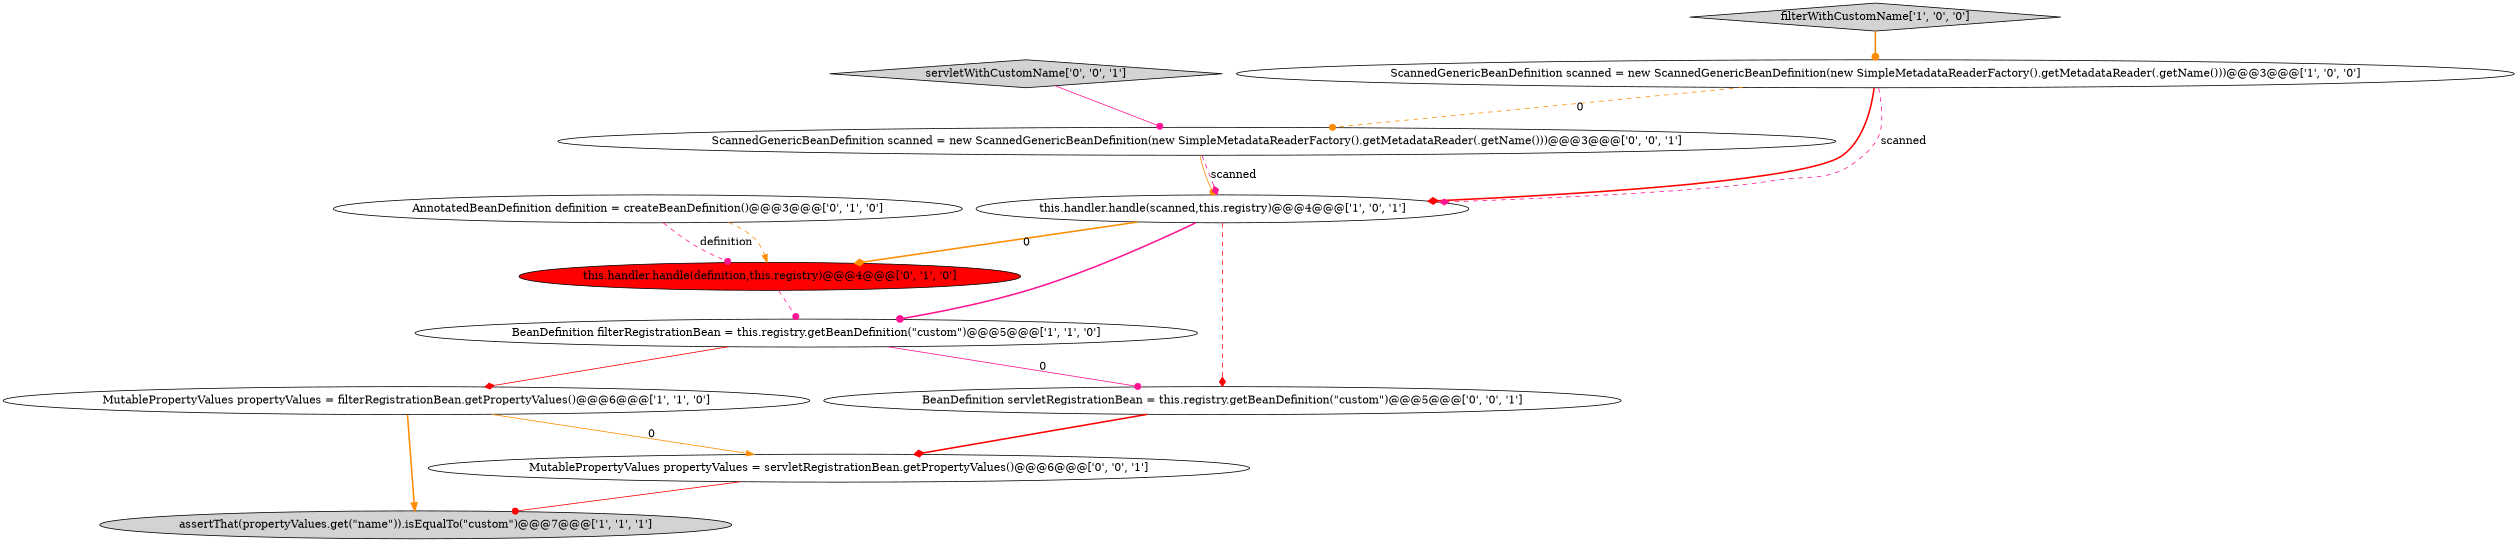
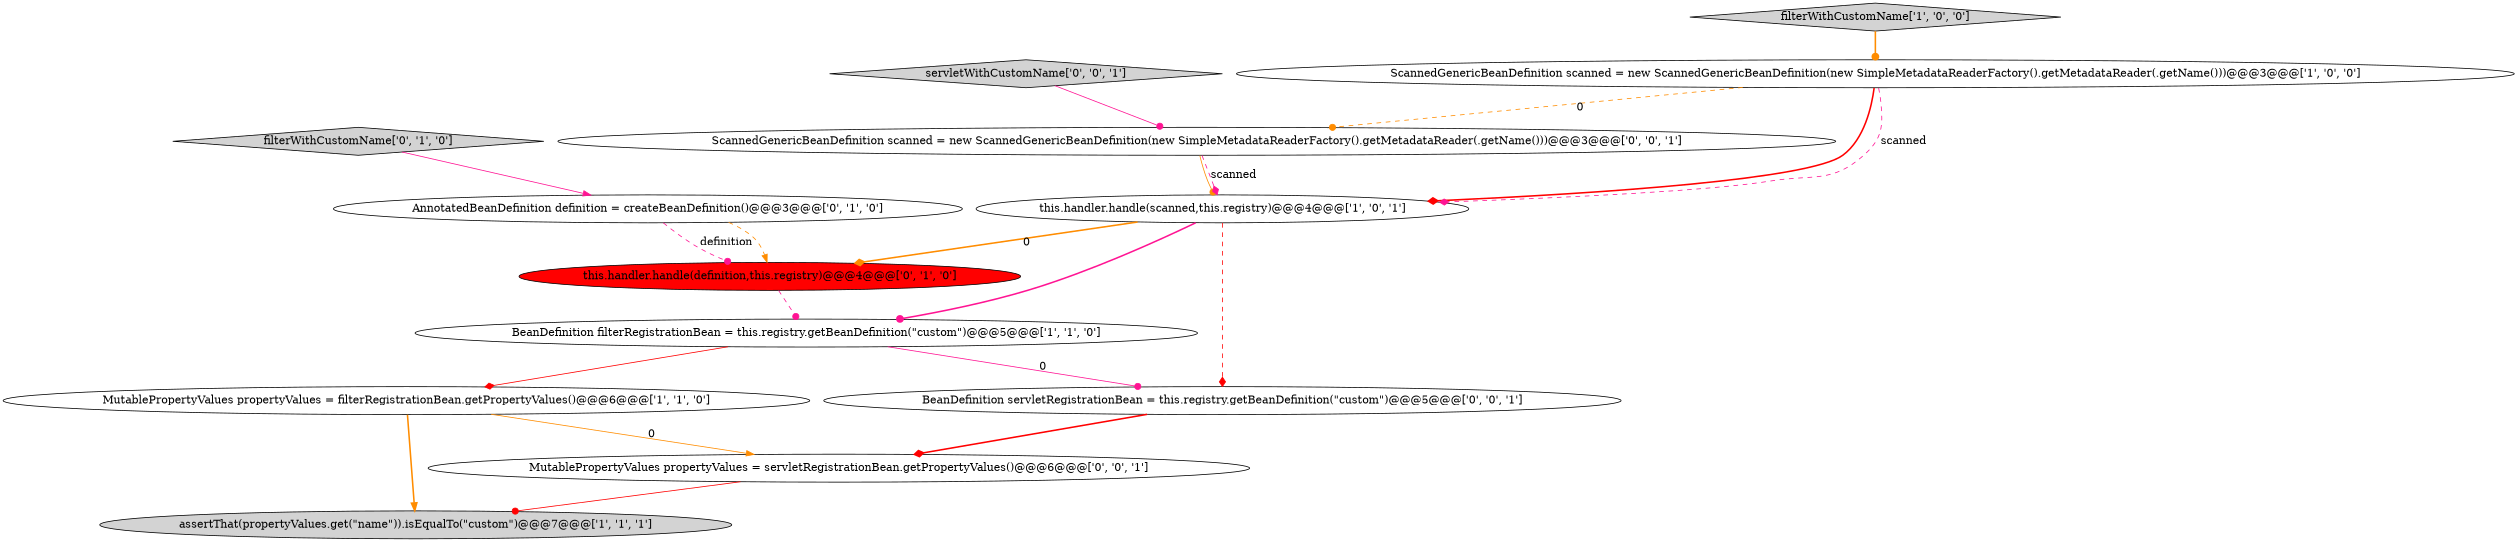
node "filterWithCustomName['0', '1', '0']": added
